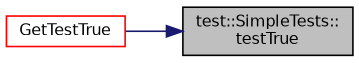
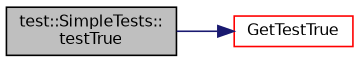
edge "GetTestTrue" -> "test::SimpleTests:: testTrue": reversed
